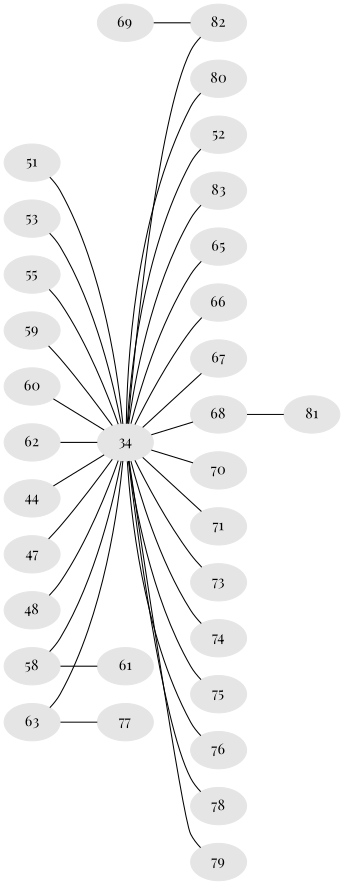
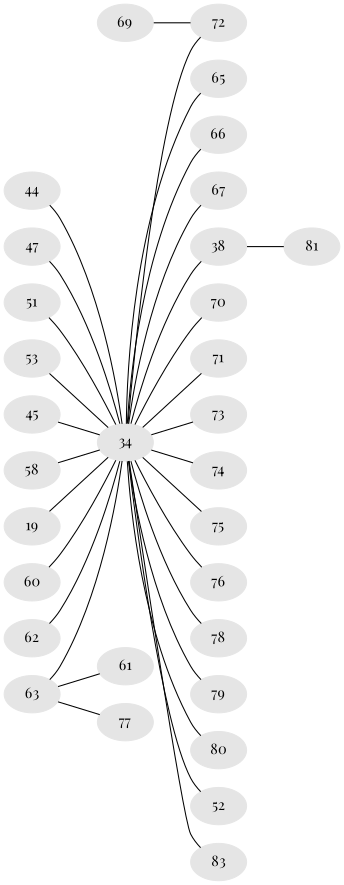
node "82": label "82" -> "72"
node "55": label "55" -> "45"
node "59": label "59" -> "19"
node "68": label "68" -> "38"
node "48": removed
edge "58" -- "61": now "63" -- "61"
